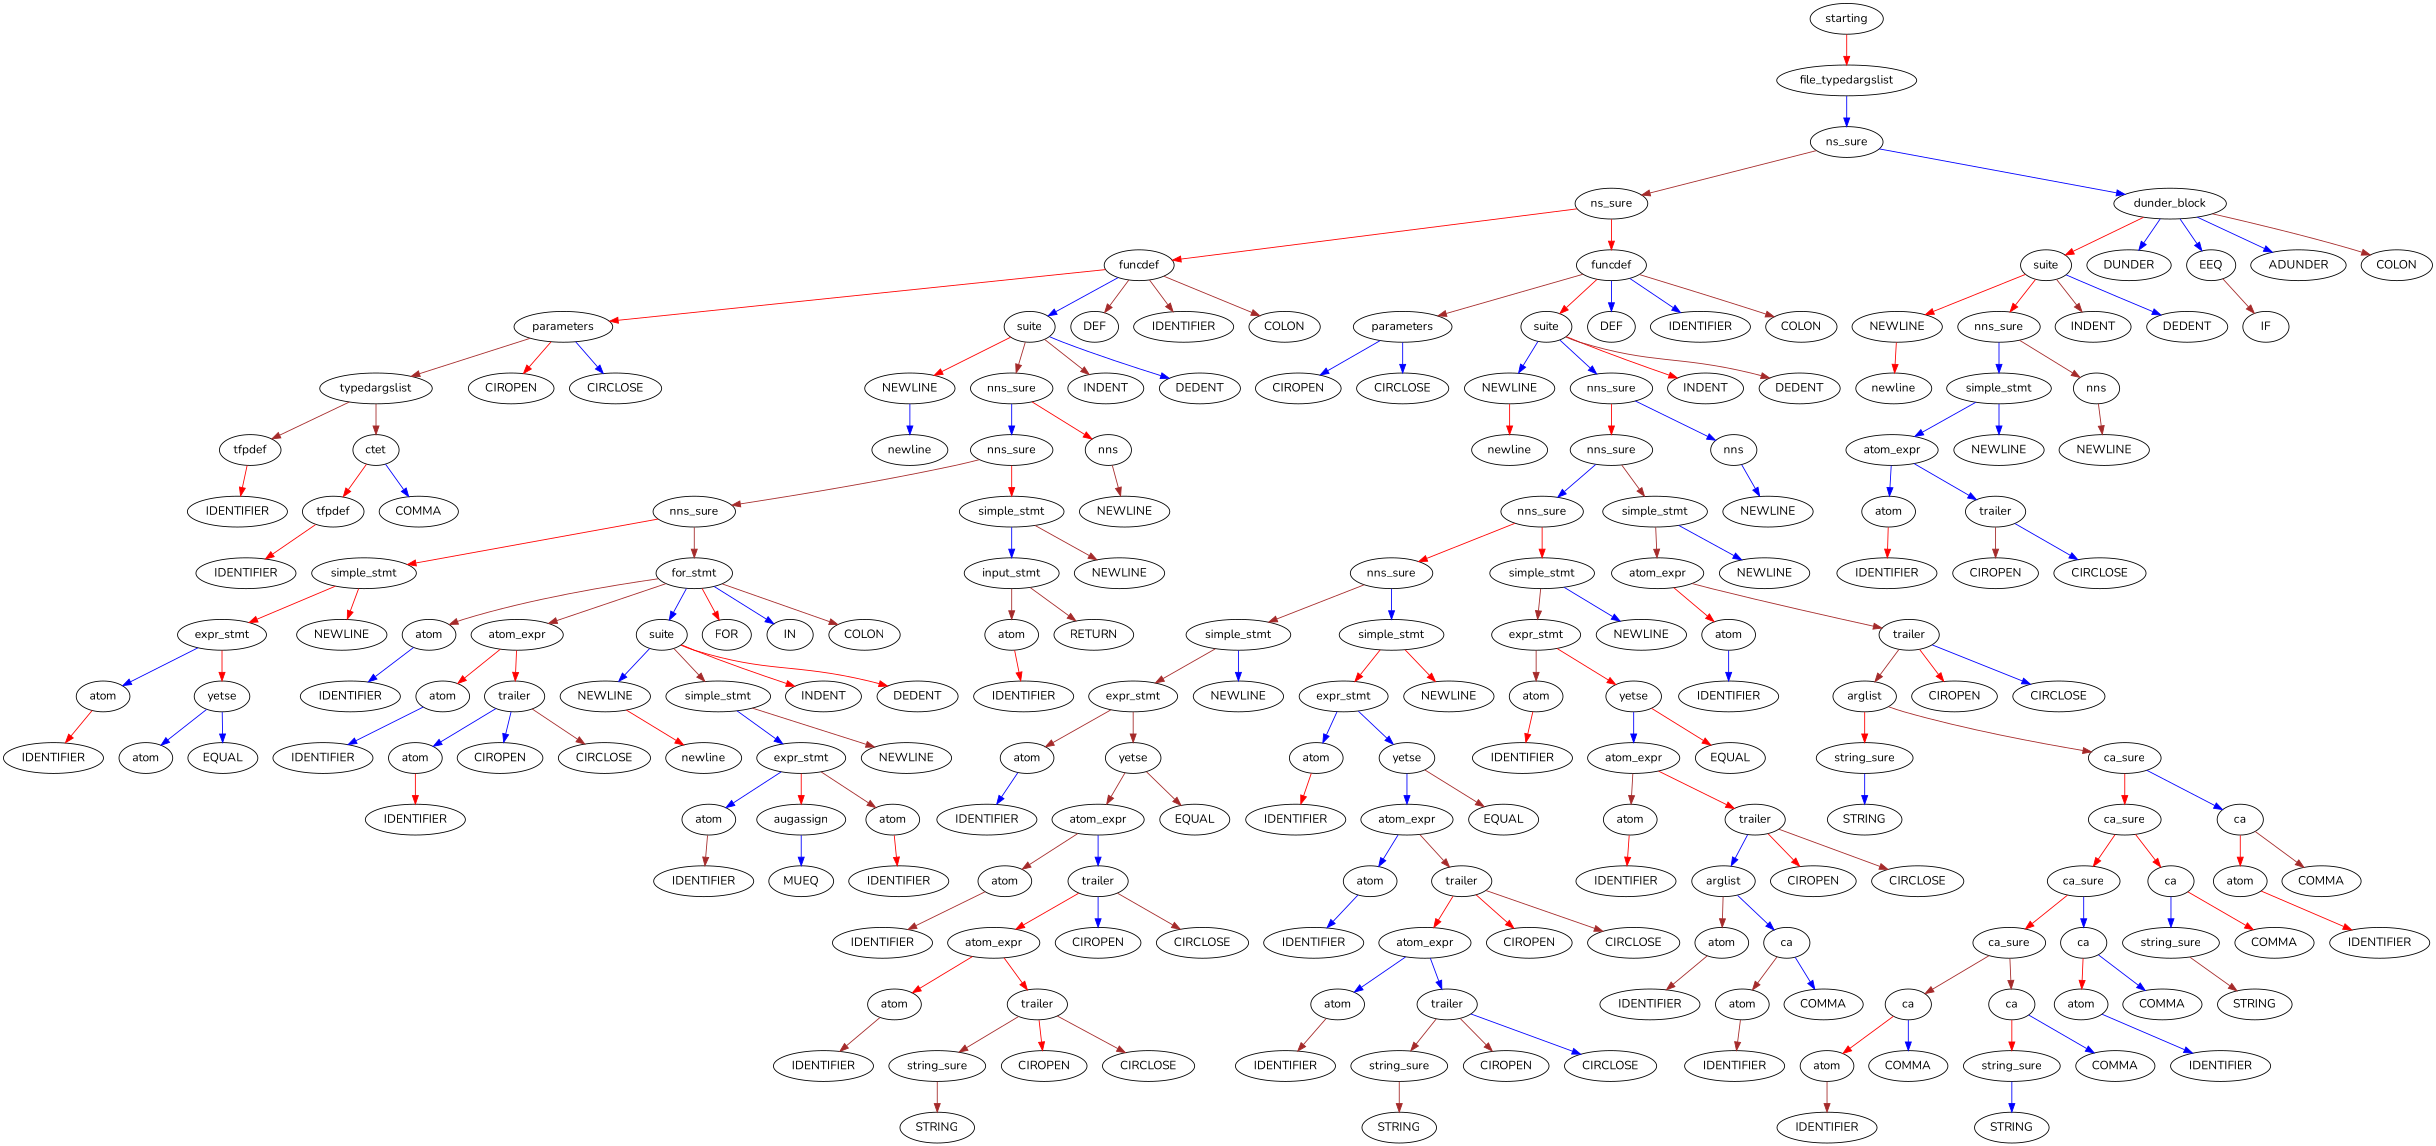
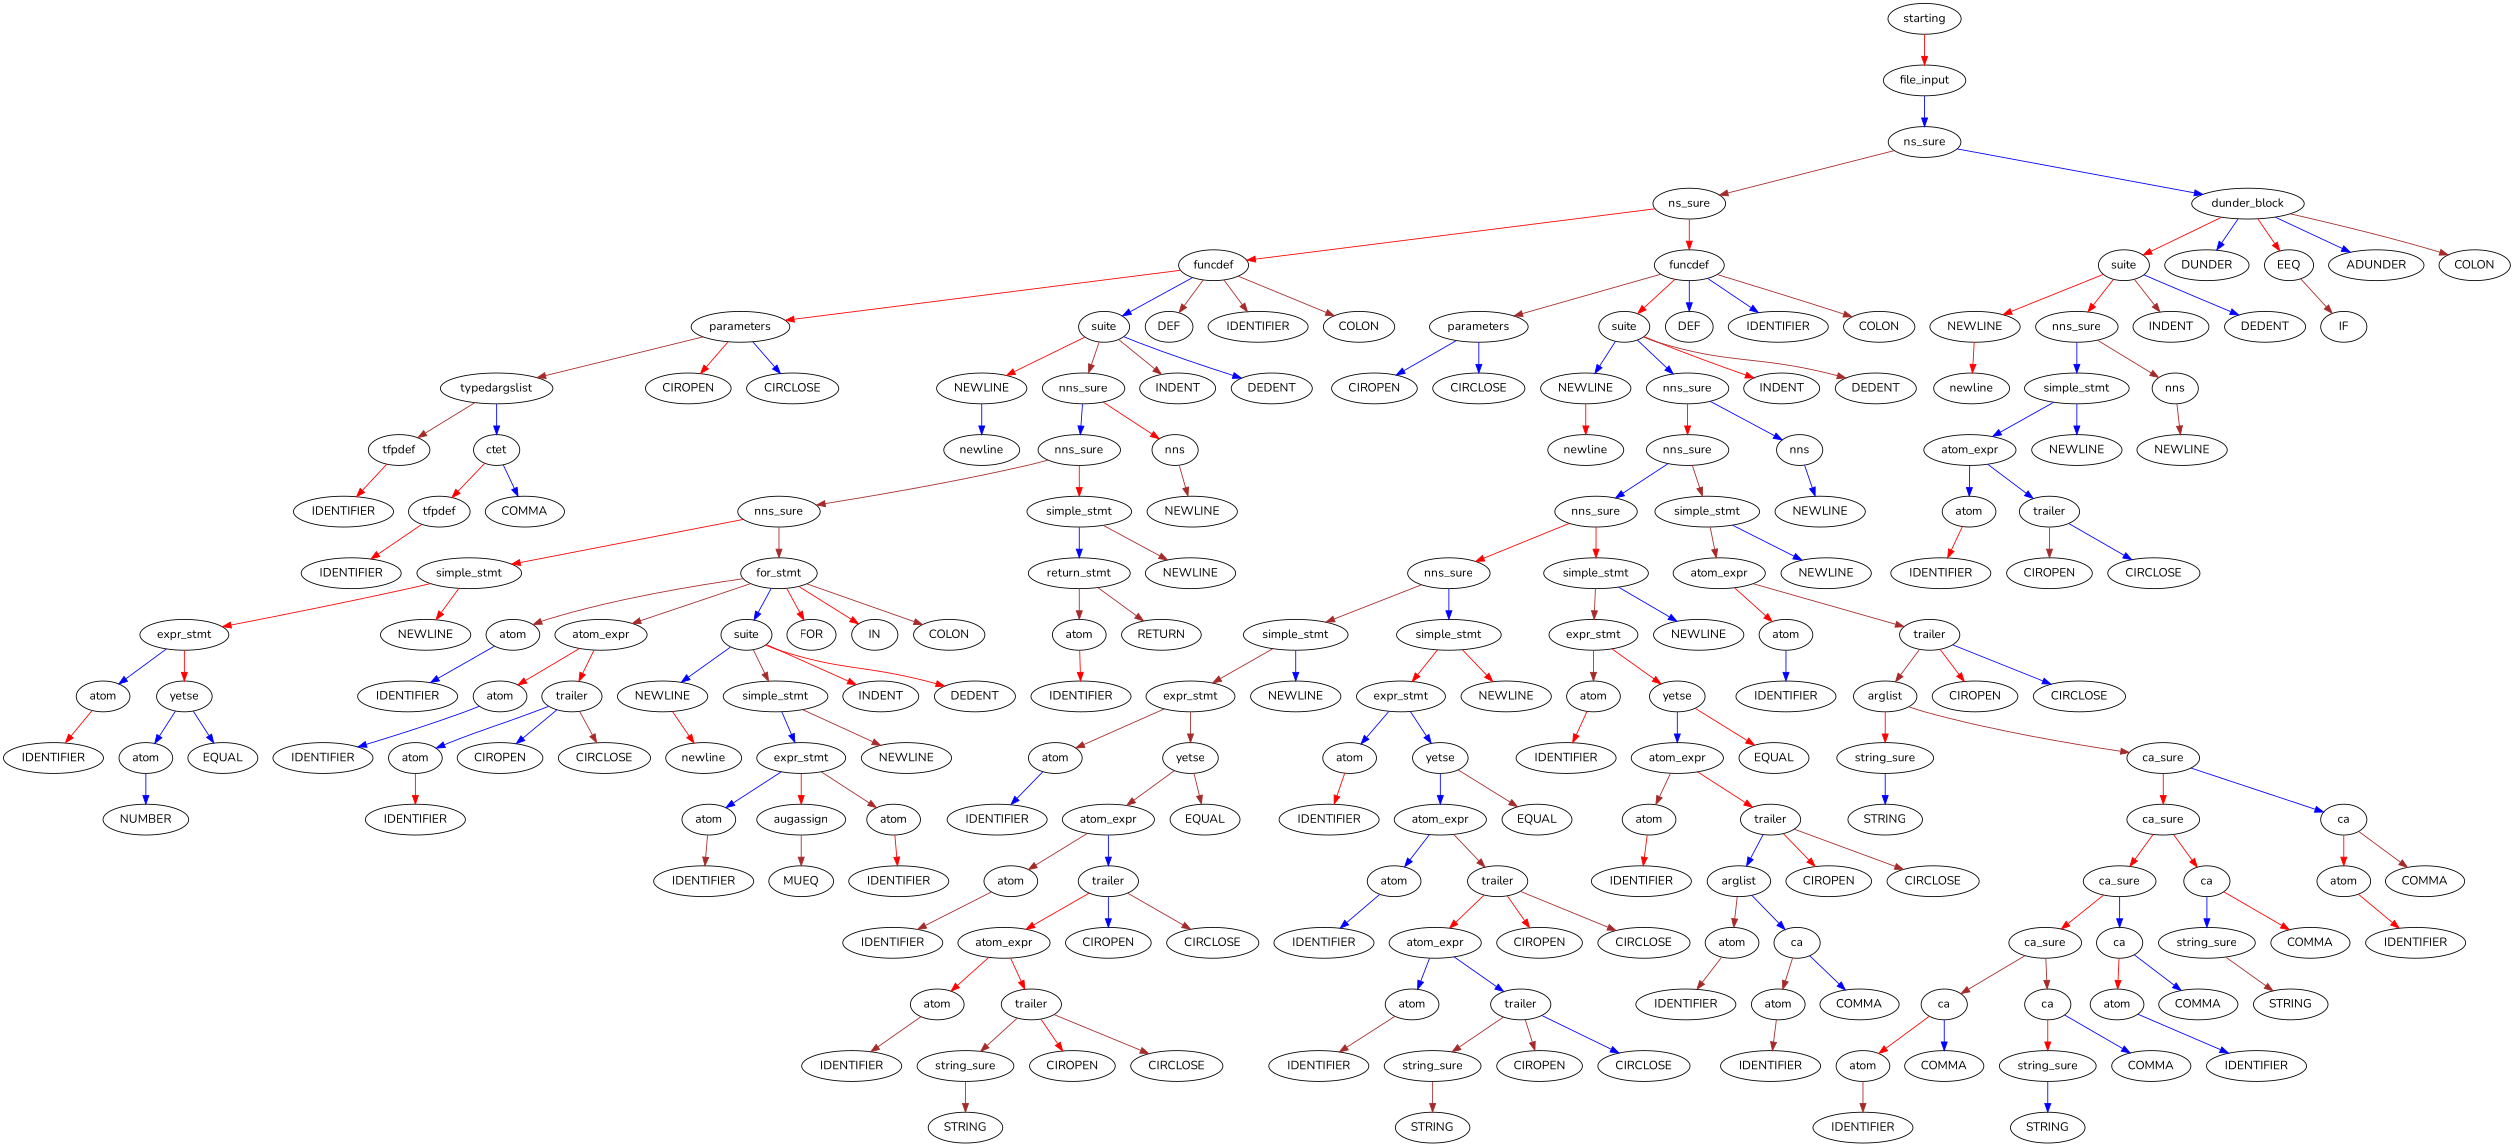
node "file_typedargslist": label "file_typedargslist" -> "file_input"
edge "dunder_block" -> "EEQ": color blue -> red
edge "typedargslist" -> "ctet": color brown -> blue
node "input_stmt": label "input_stmt" -> "return_stmt"
edge "for_stmt" -> "IN": color blue -> red
node "NUMBER": added
edge "augassign" -> "MUEQ": color blue -> brown
